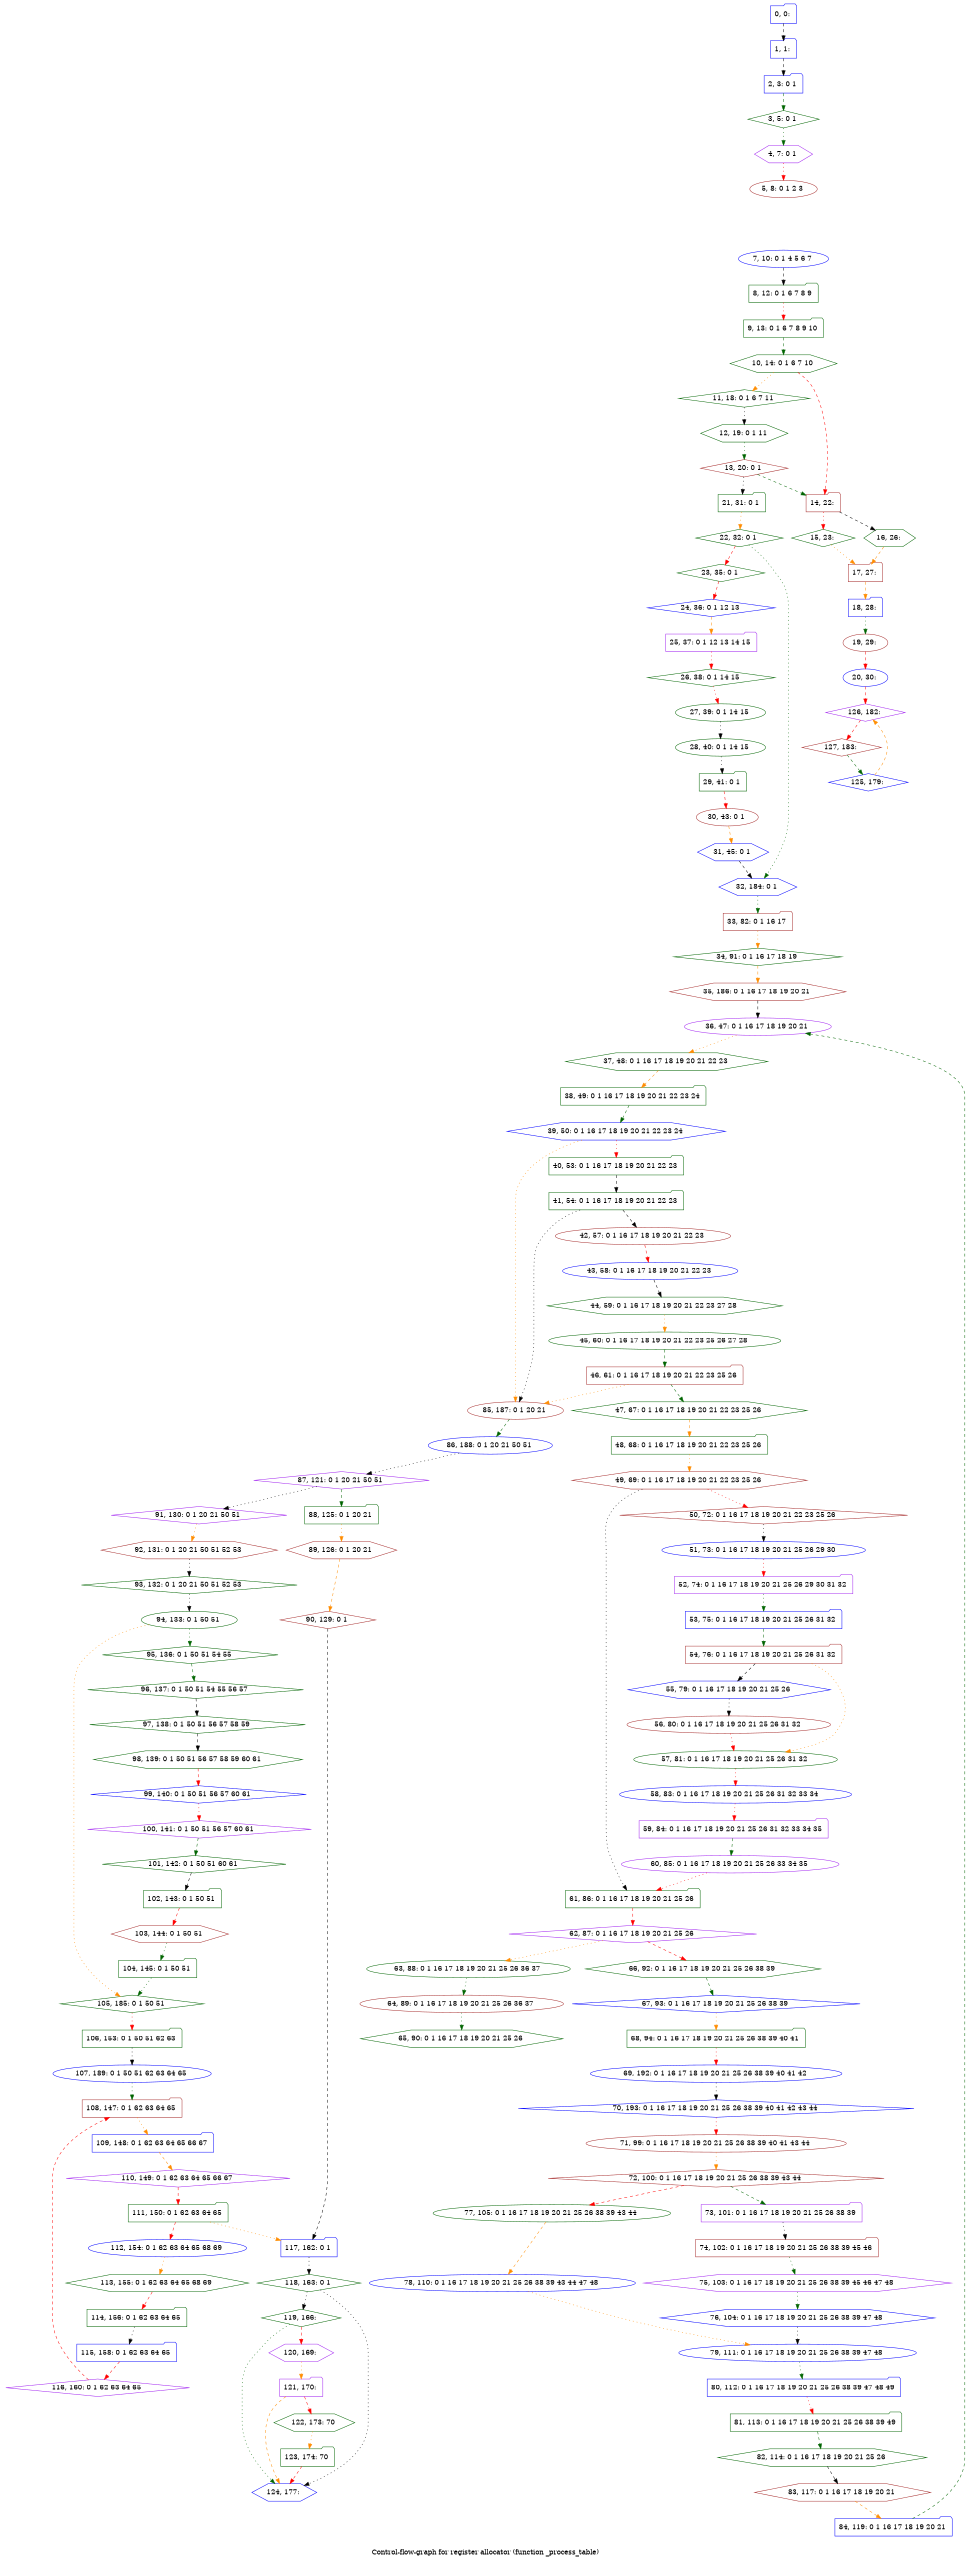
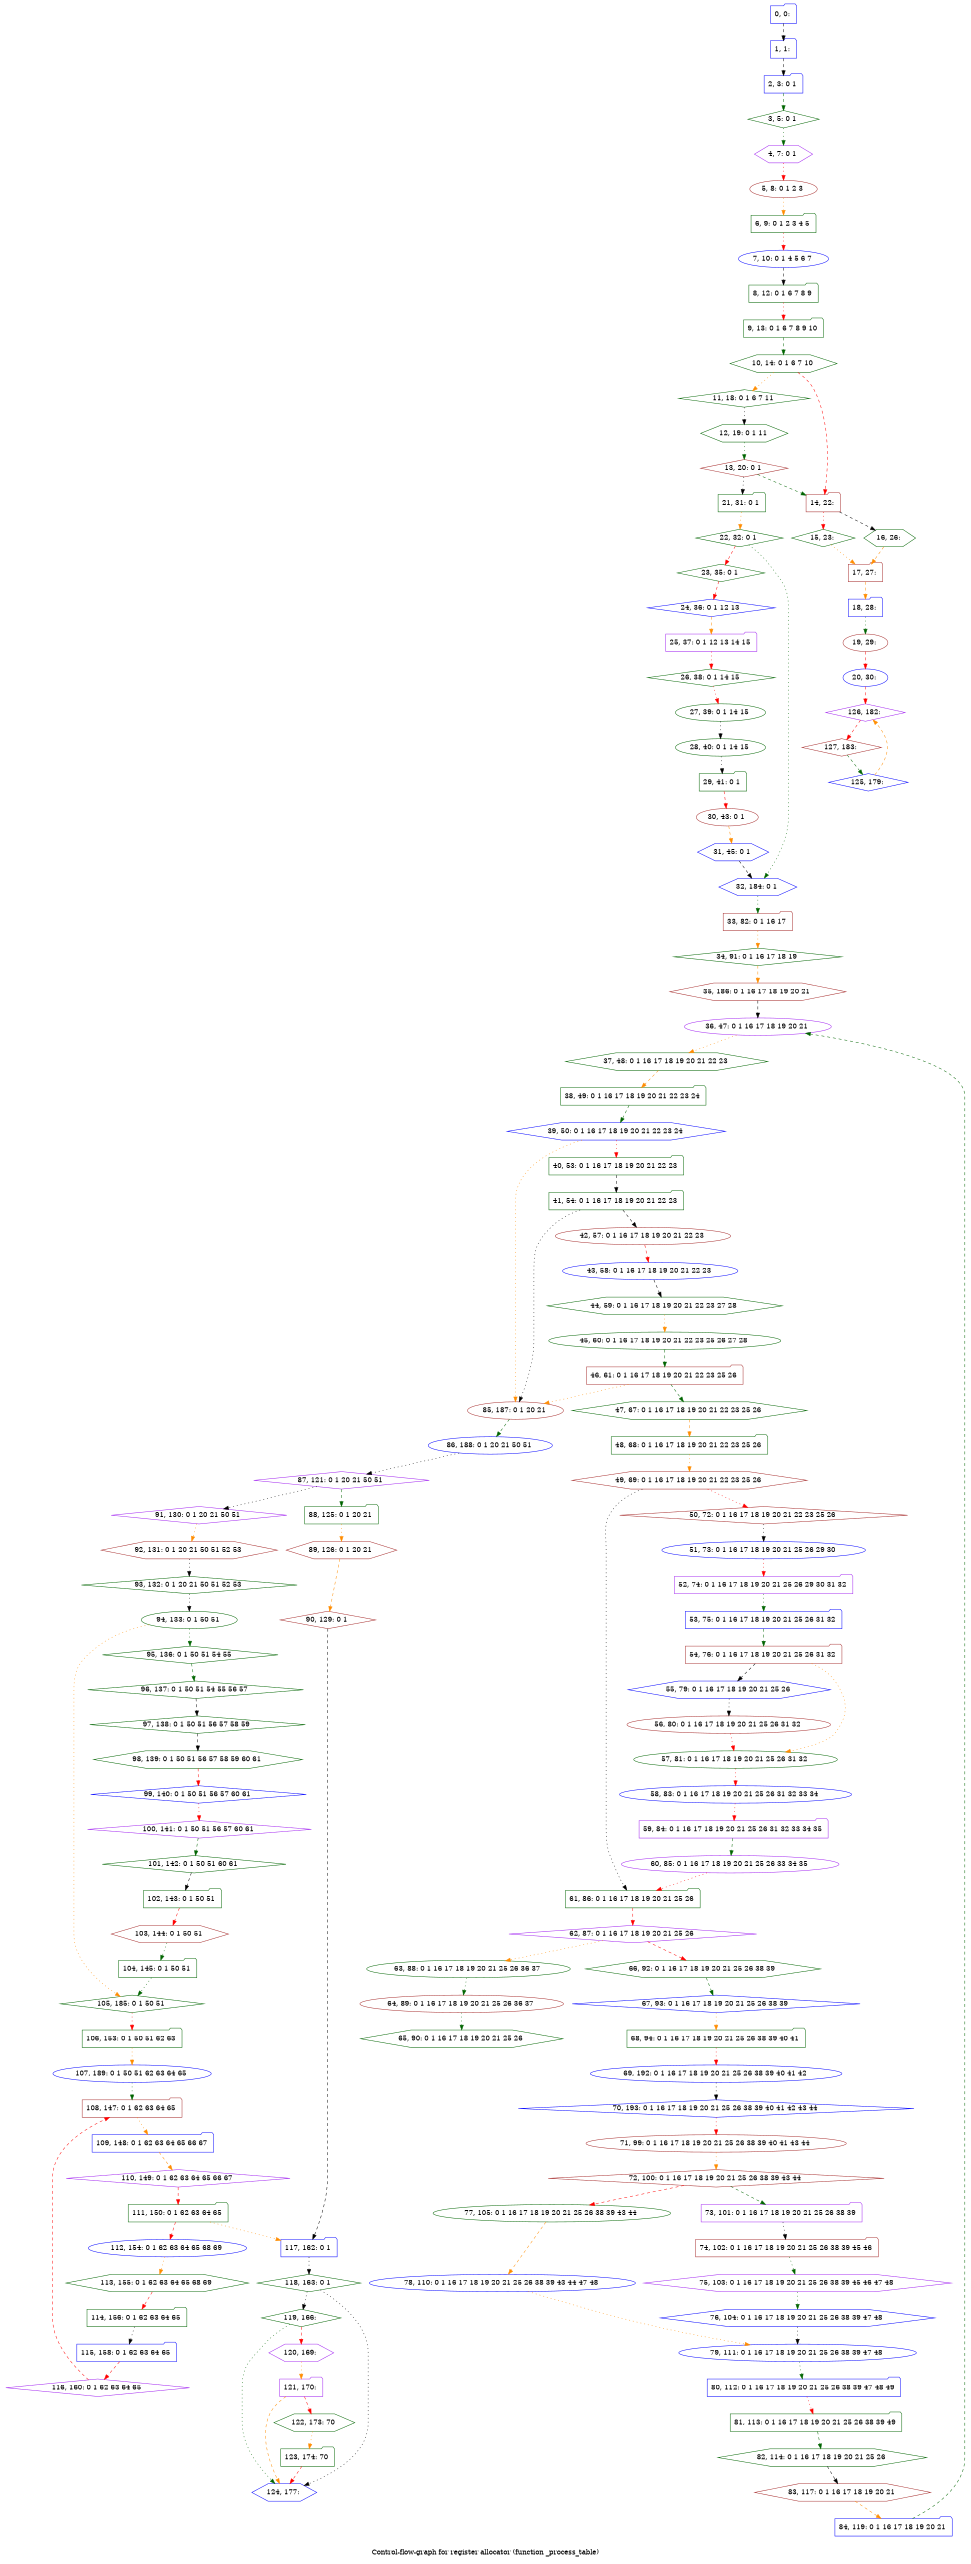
node "6, 9: 0 1 2 3 4 5": added
edge "106, 153: 0 1 50 51 62 63" -> "107, 189: 0 1 50 51 62 63 64 65": color black -> darkorange
